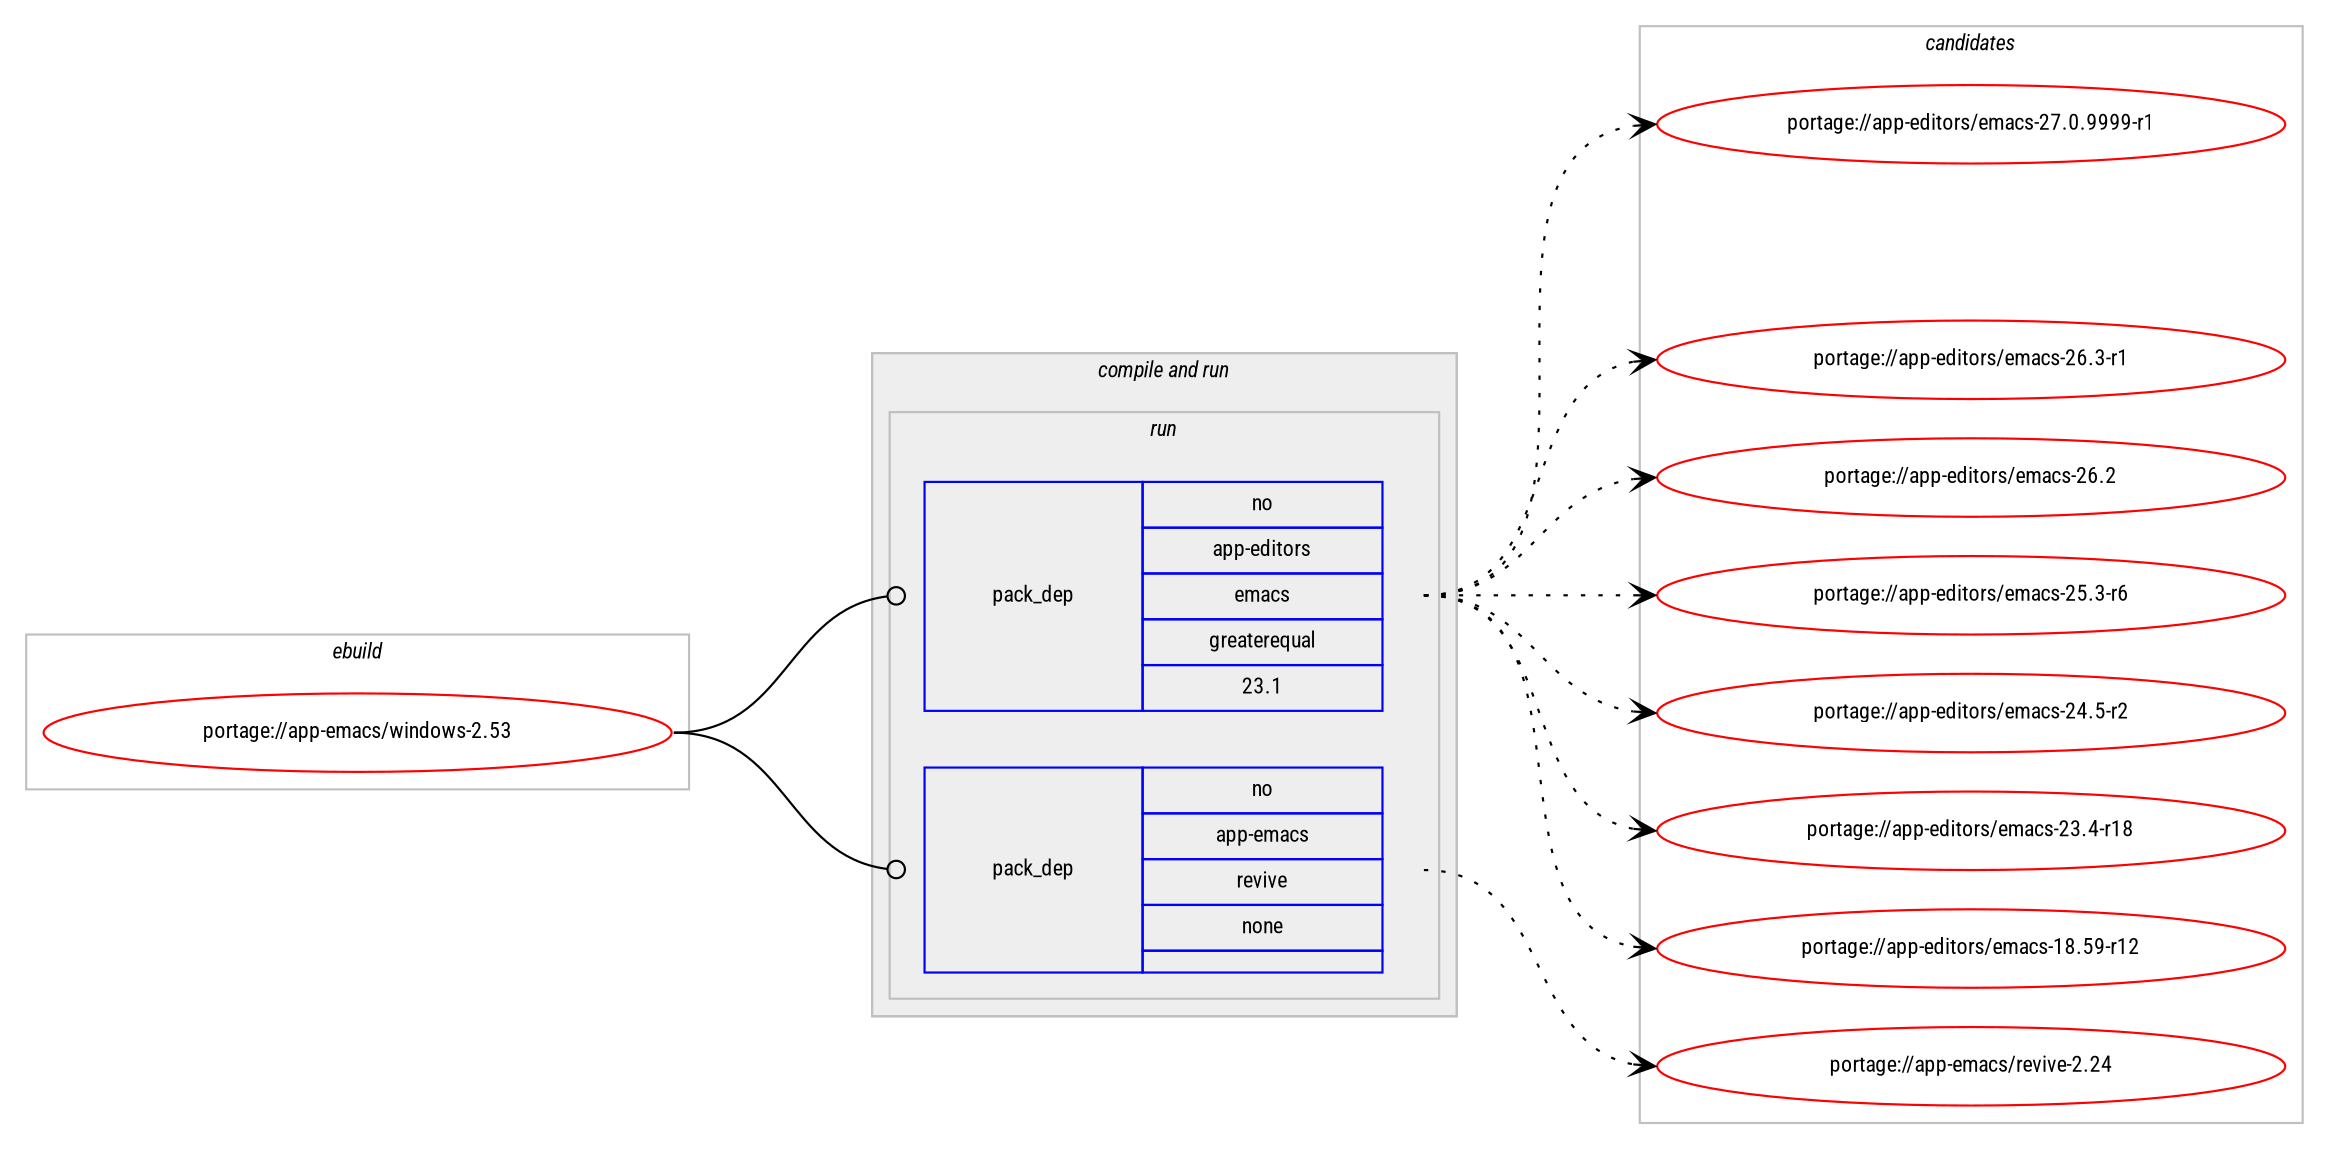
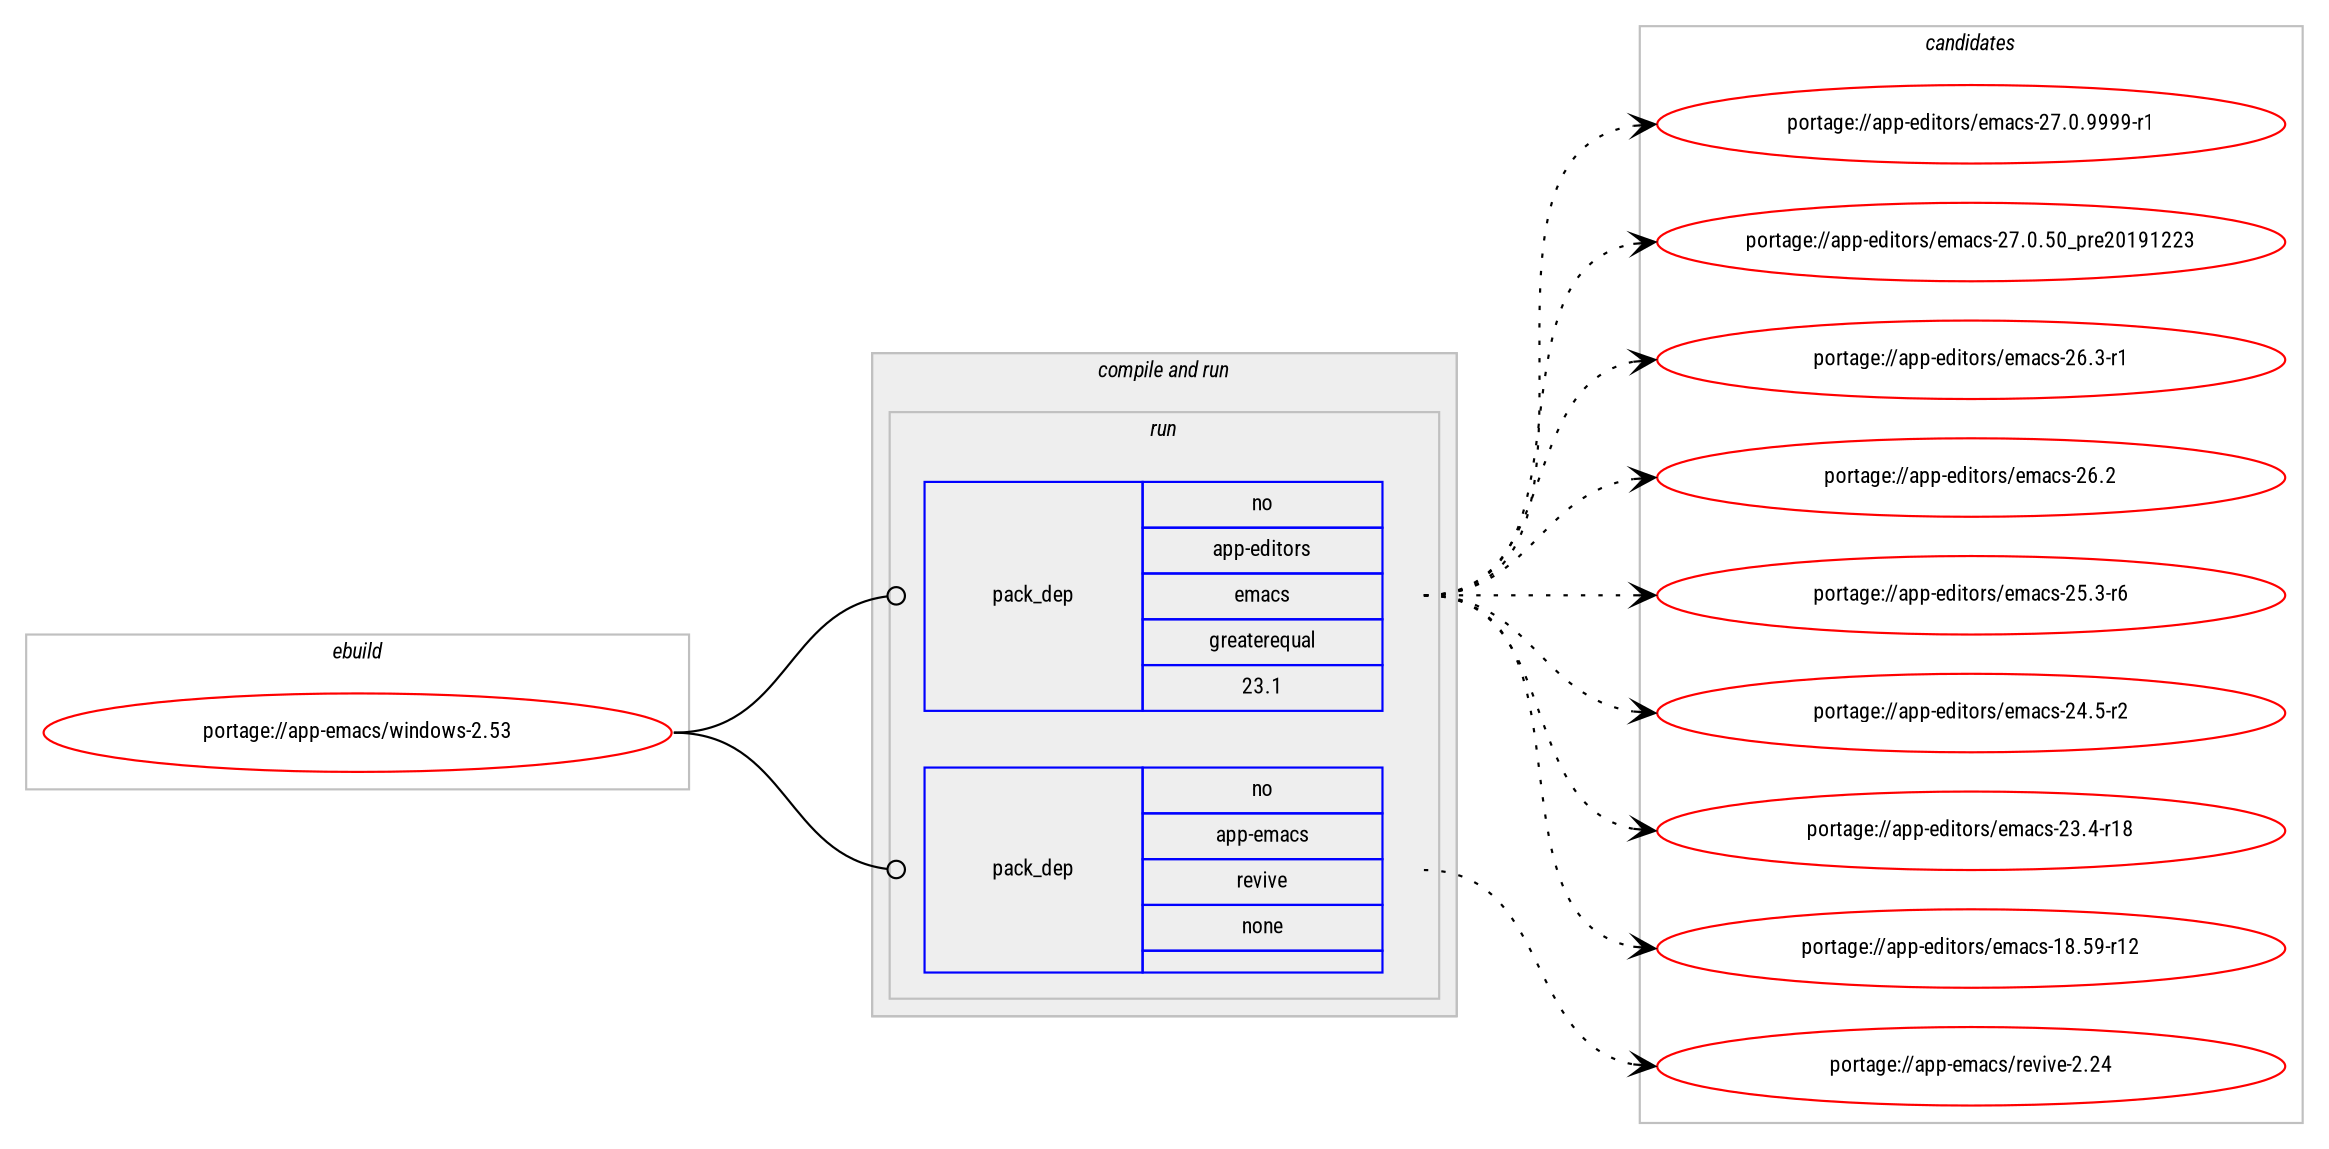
node "portage://app-editors/emacs-27.0.50_pre20191223": added
